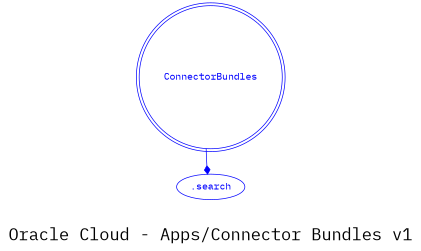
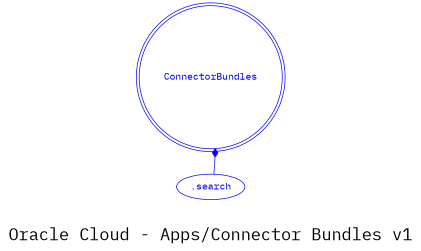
edge "ConnectorBundles" -> ".search": reversed
